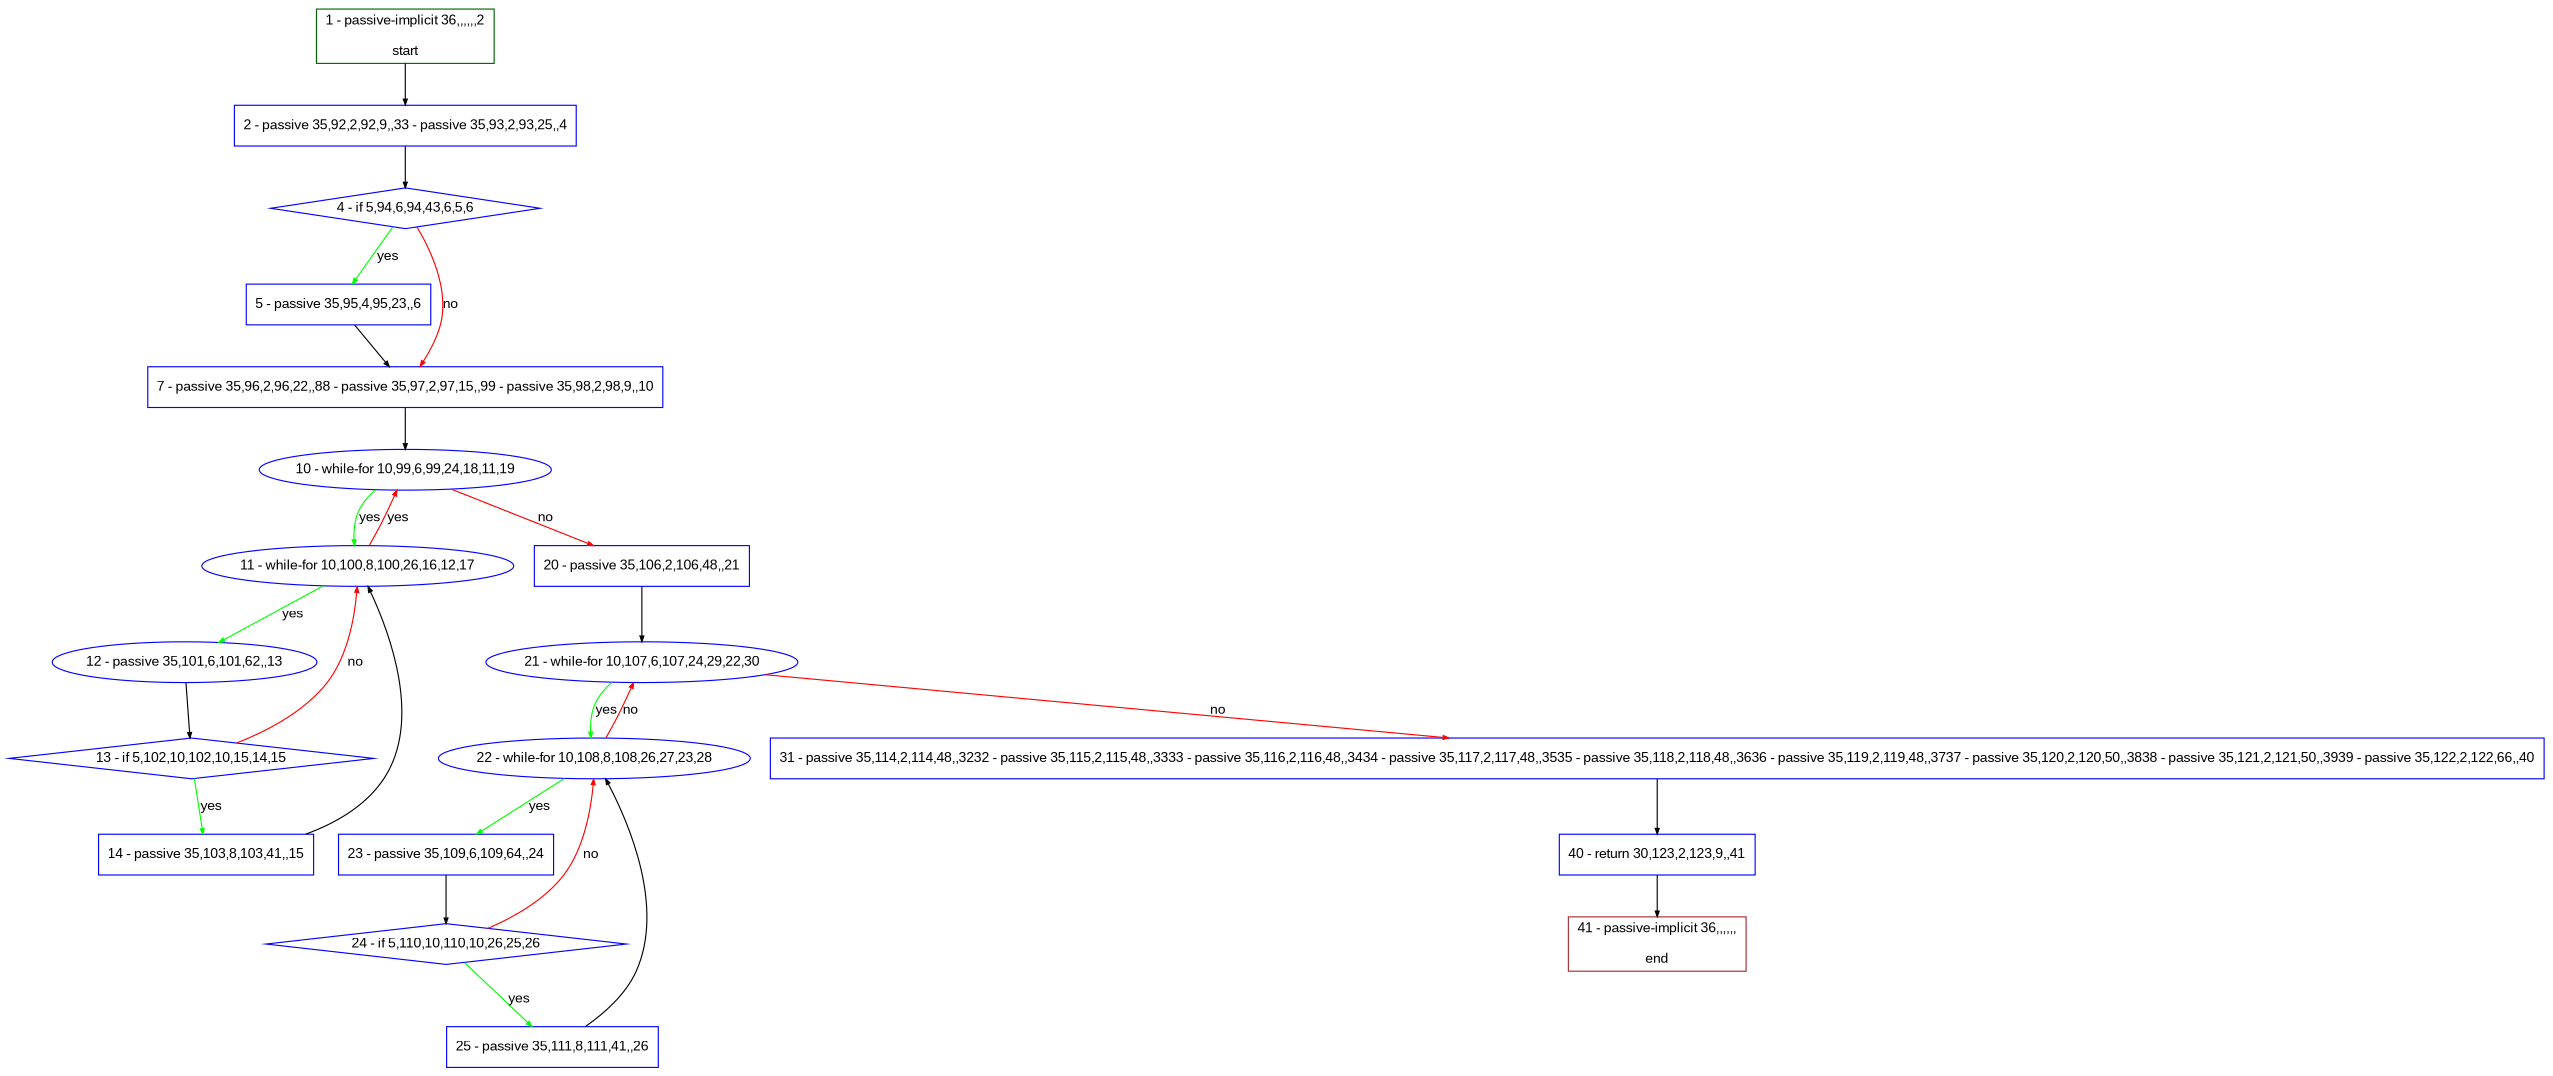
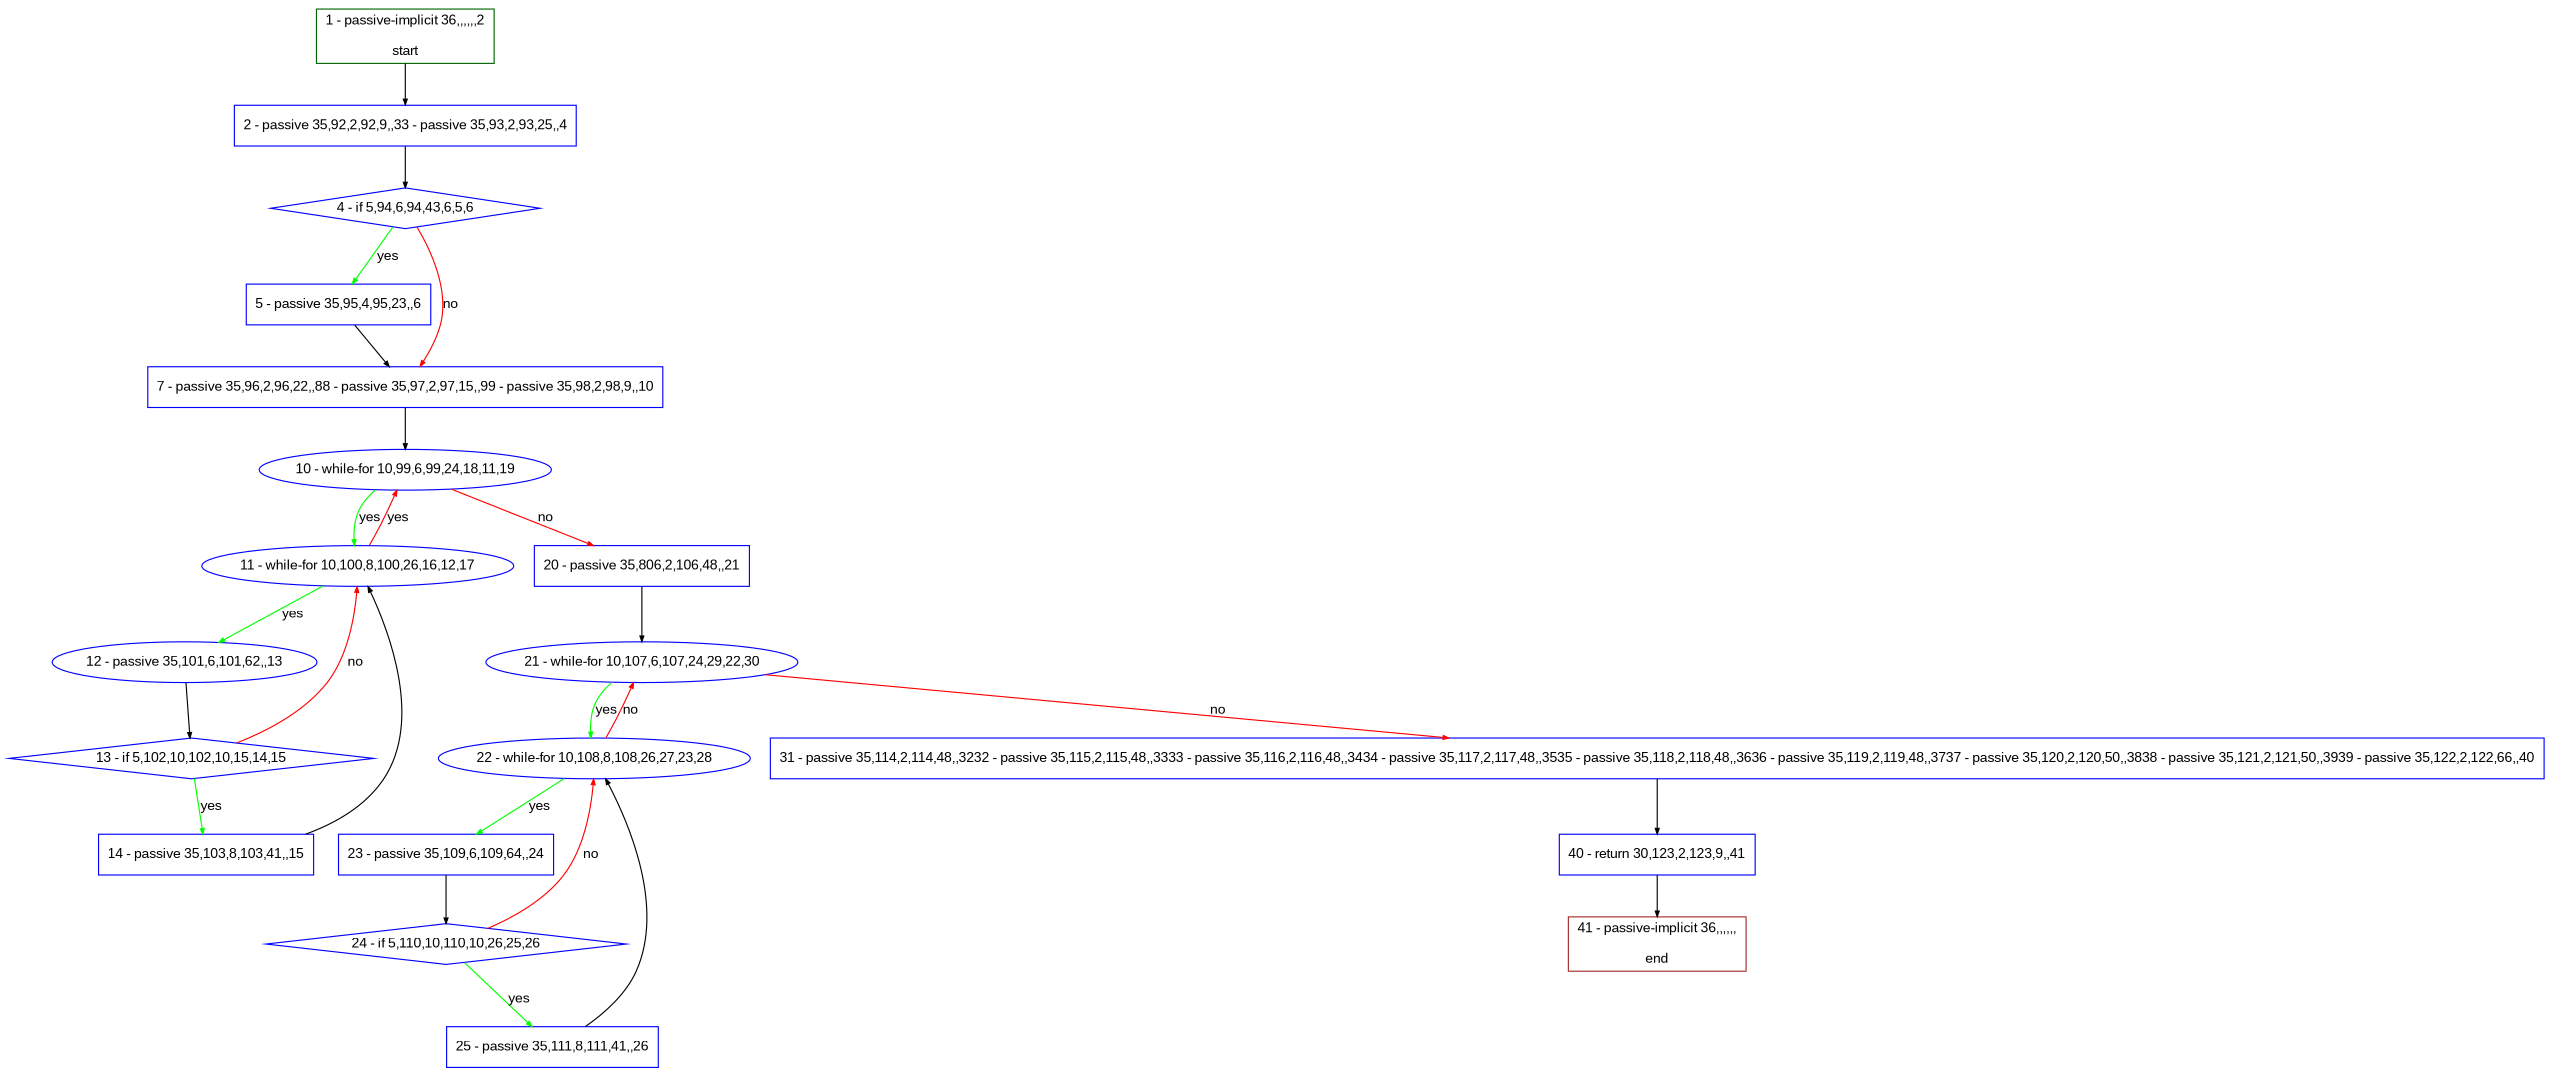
node "20 - passive 35,106,2,106,48,,21": label "20 - passive 35,106,2,106,48,,21" -> "20 - passive 35,806,2,106,48,,21"
